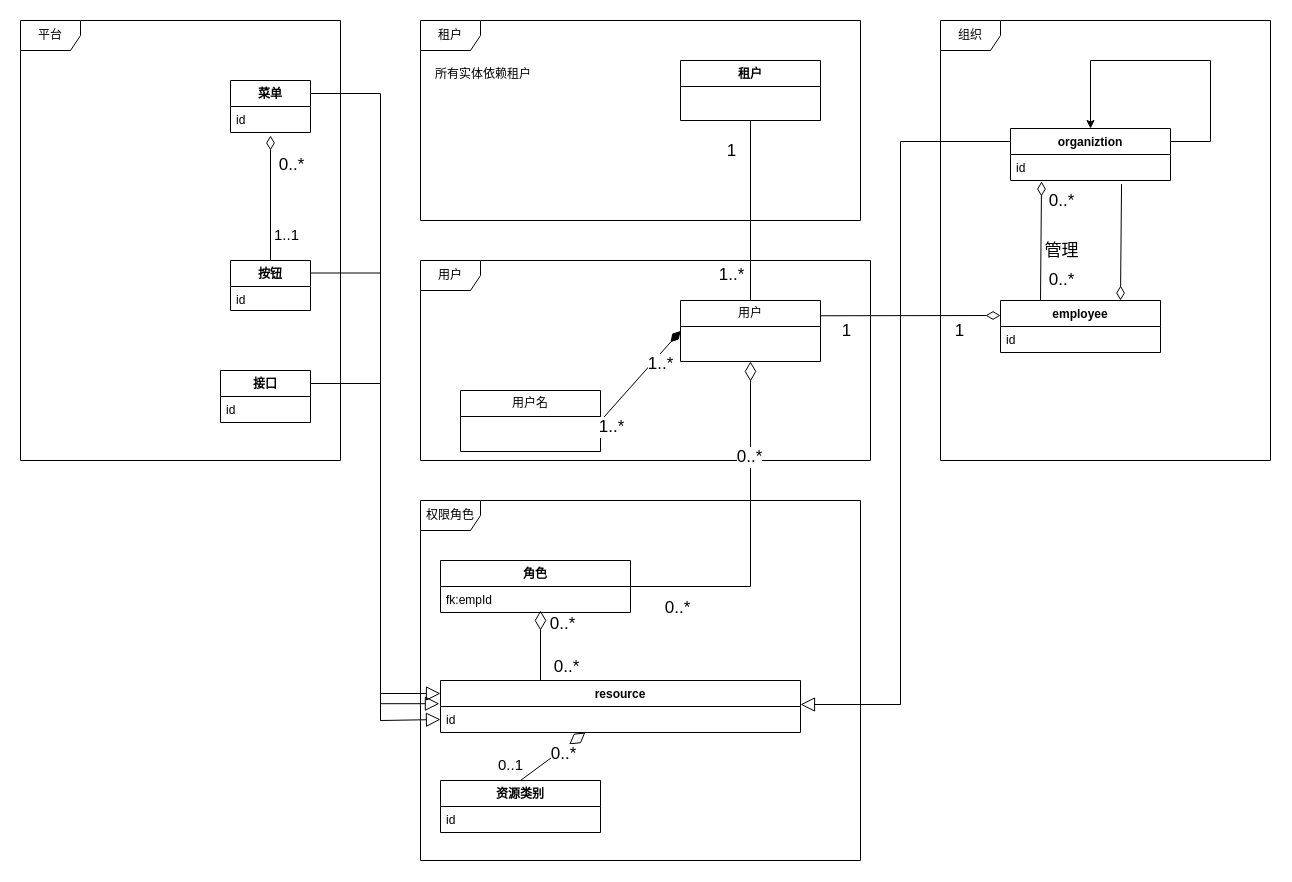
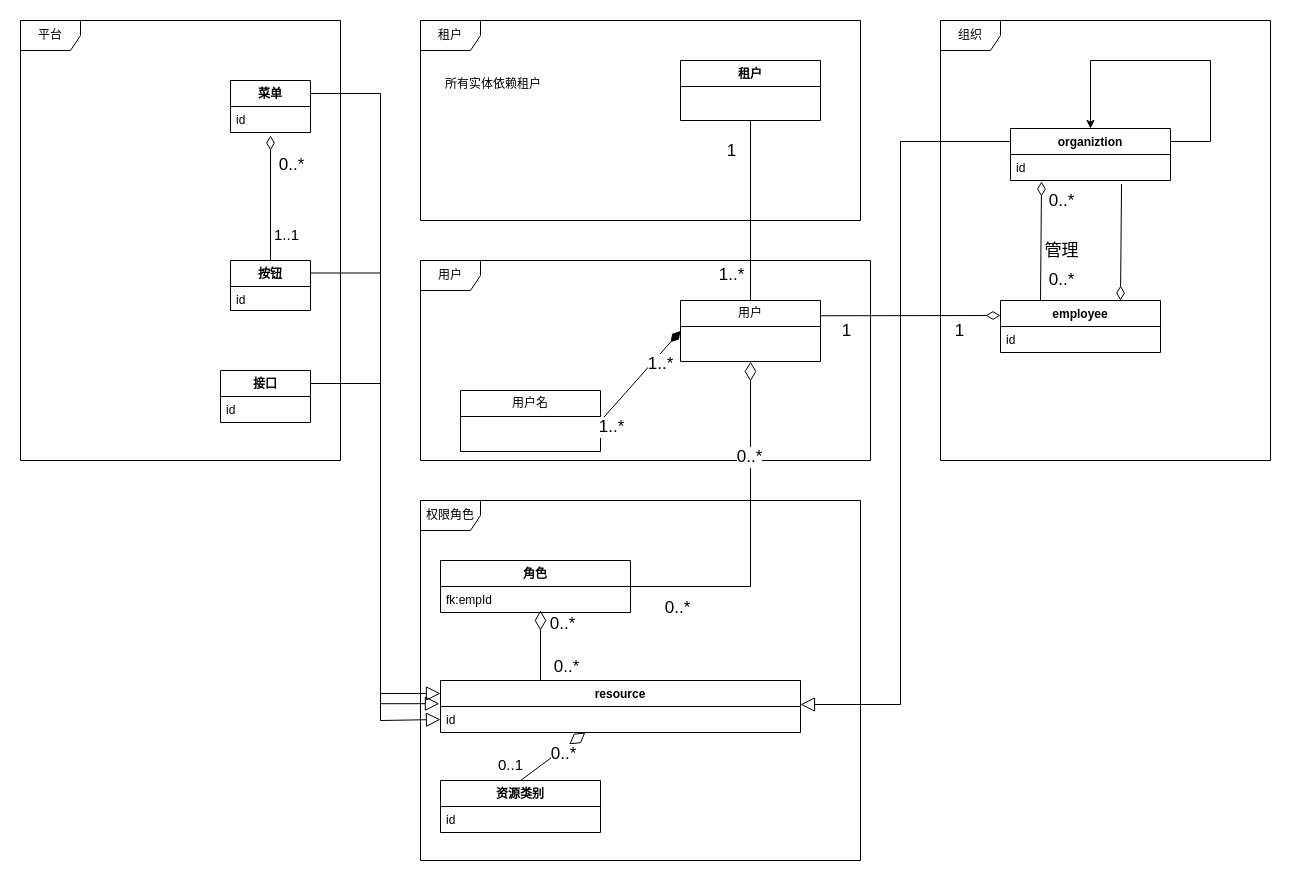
node "所有实体依赖租户": moved (526, 111) -> (536, 121)
